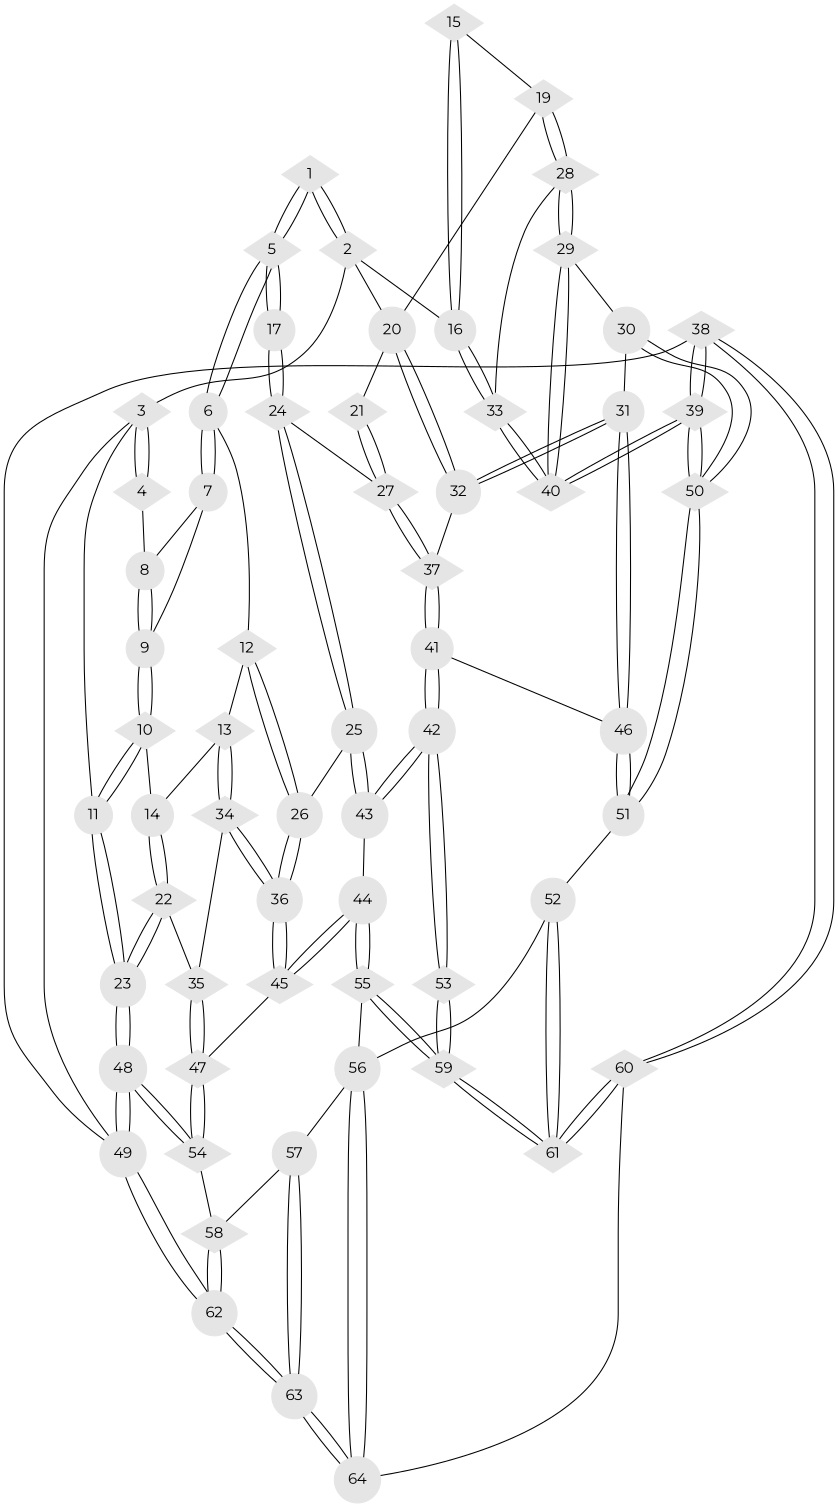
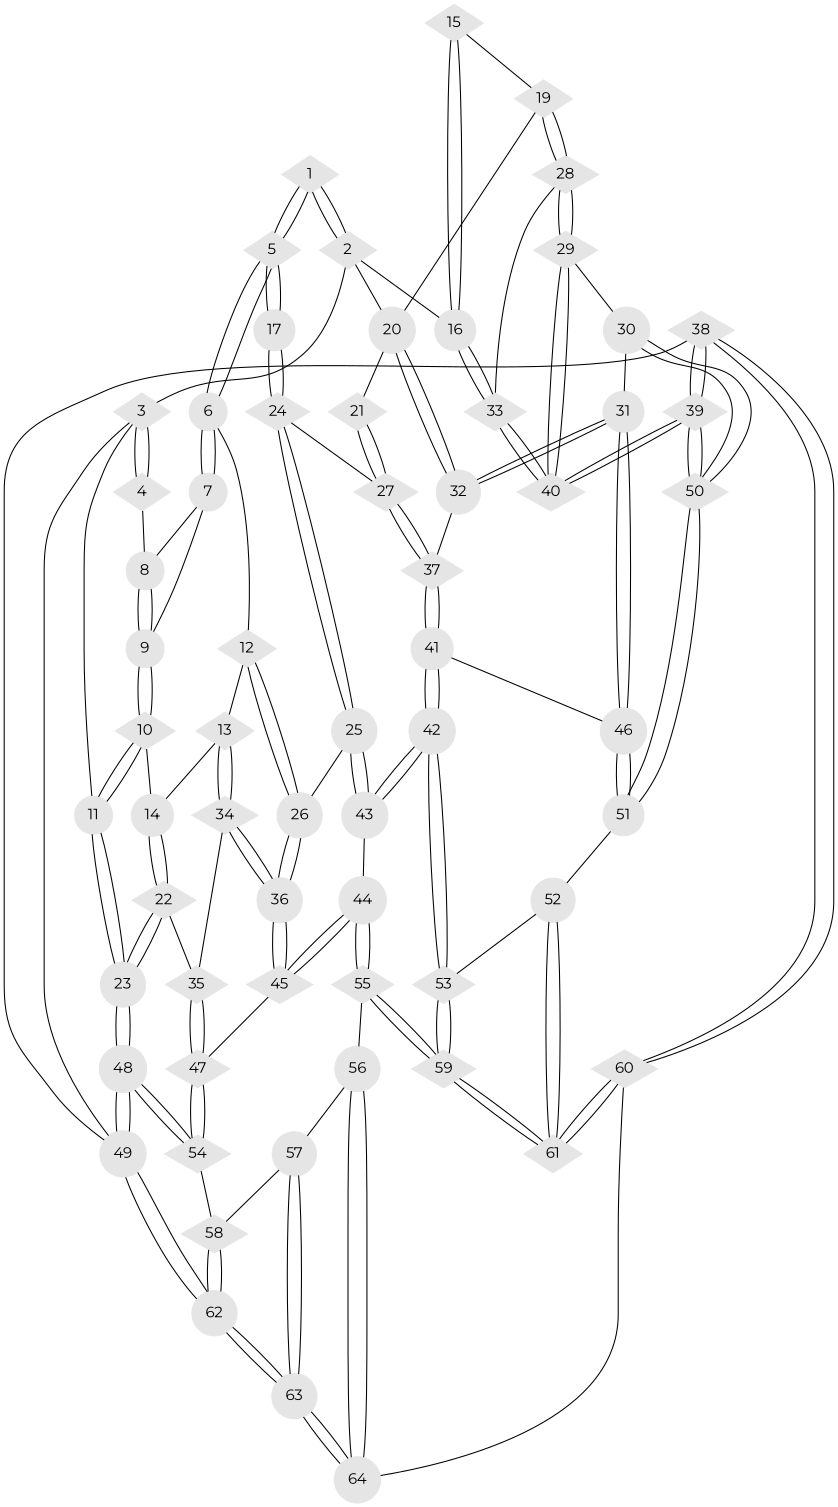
edge "52" -- "56": now "52" -- "53"
